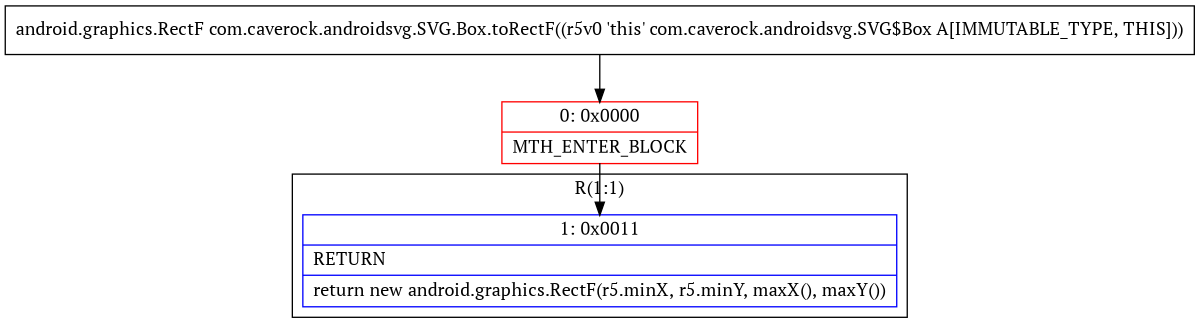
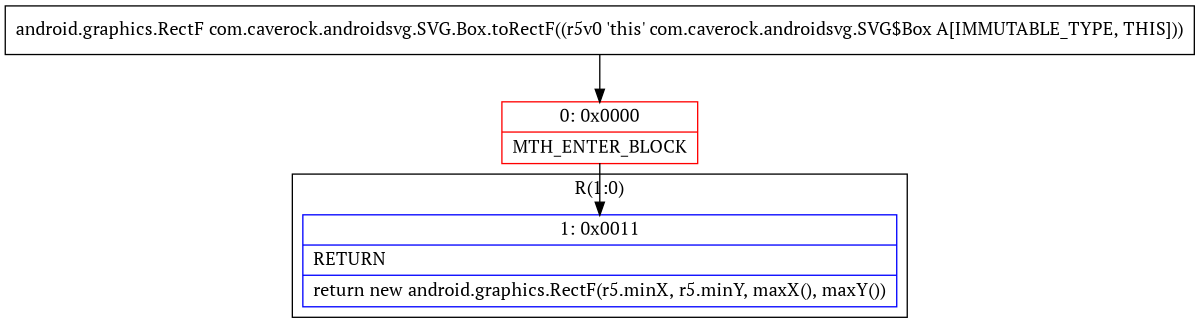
cluster "R(1:1)": label "R(1:1)" -> "R(1:0)"
